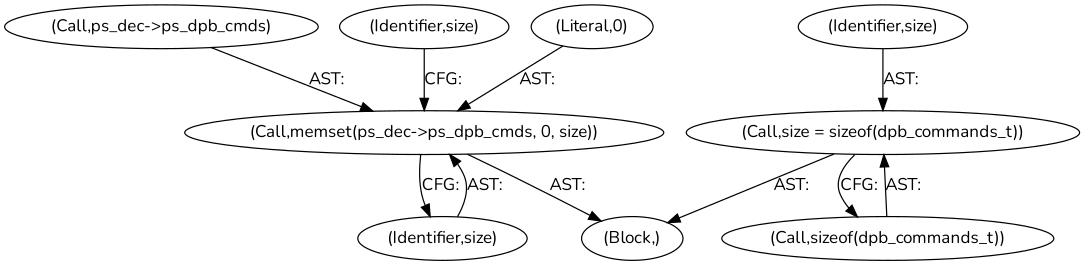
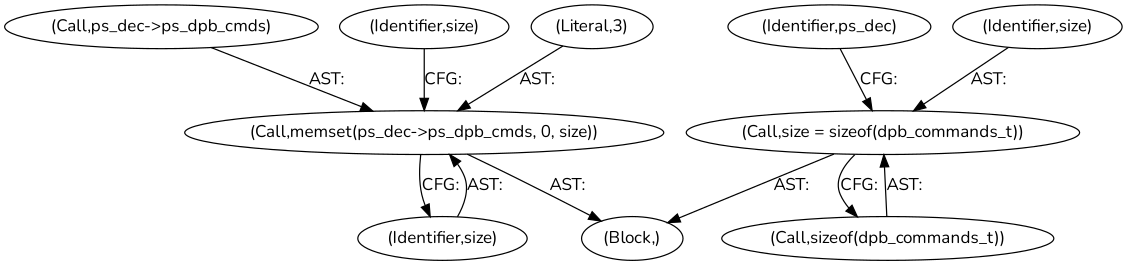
node "(Literal,0)": label "(Literal,0)" -> "(Literal,3)"
node "(Identifier,ps_dec)": added
